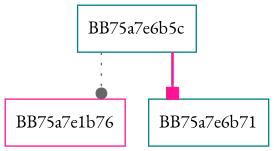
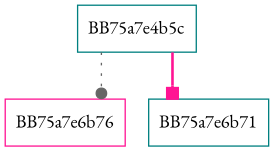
node "BB75a7e6b5c": label "BB75a7e6b5c" -> "BB75a7e4b5c"
node "BB75a7e1b76": label "BB75a7e1b76" -> "BB75a7e6b76"
